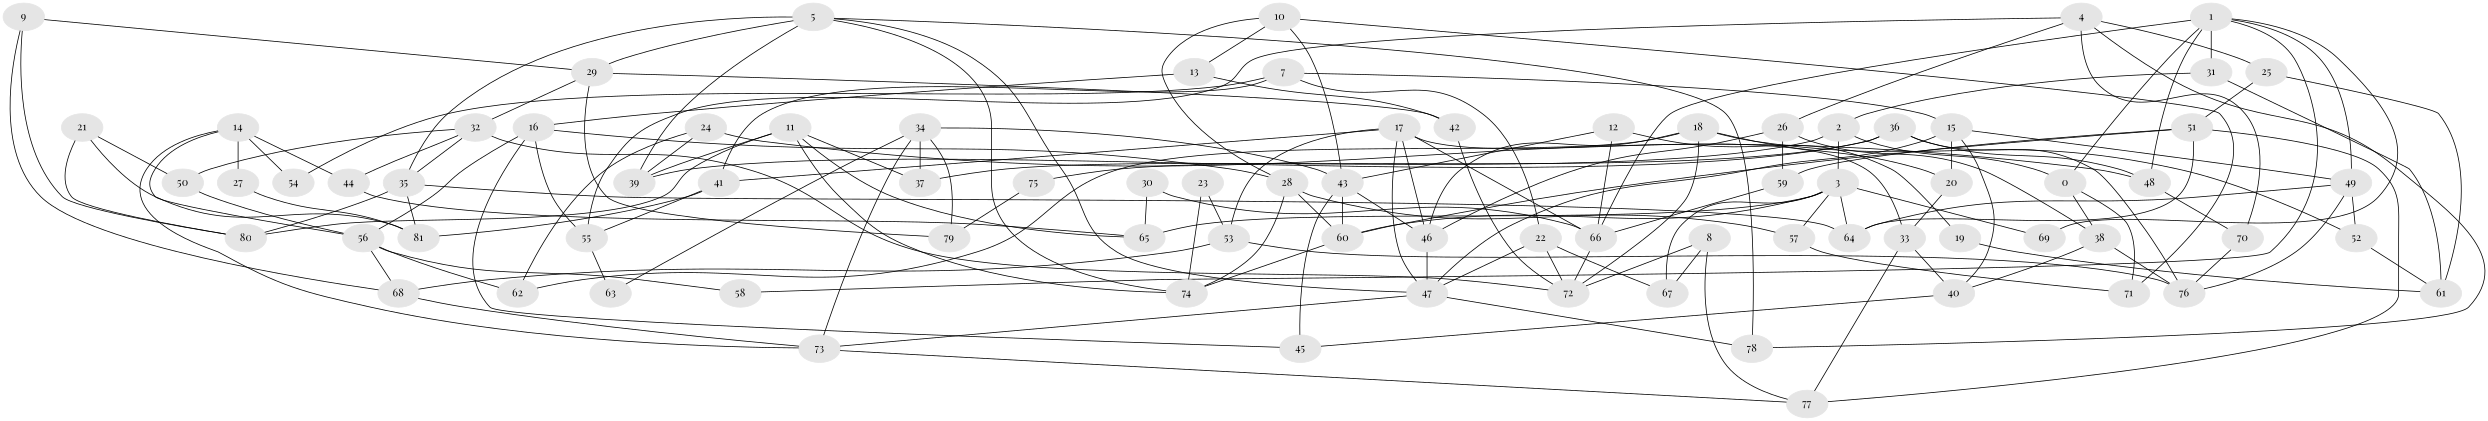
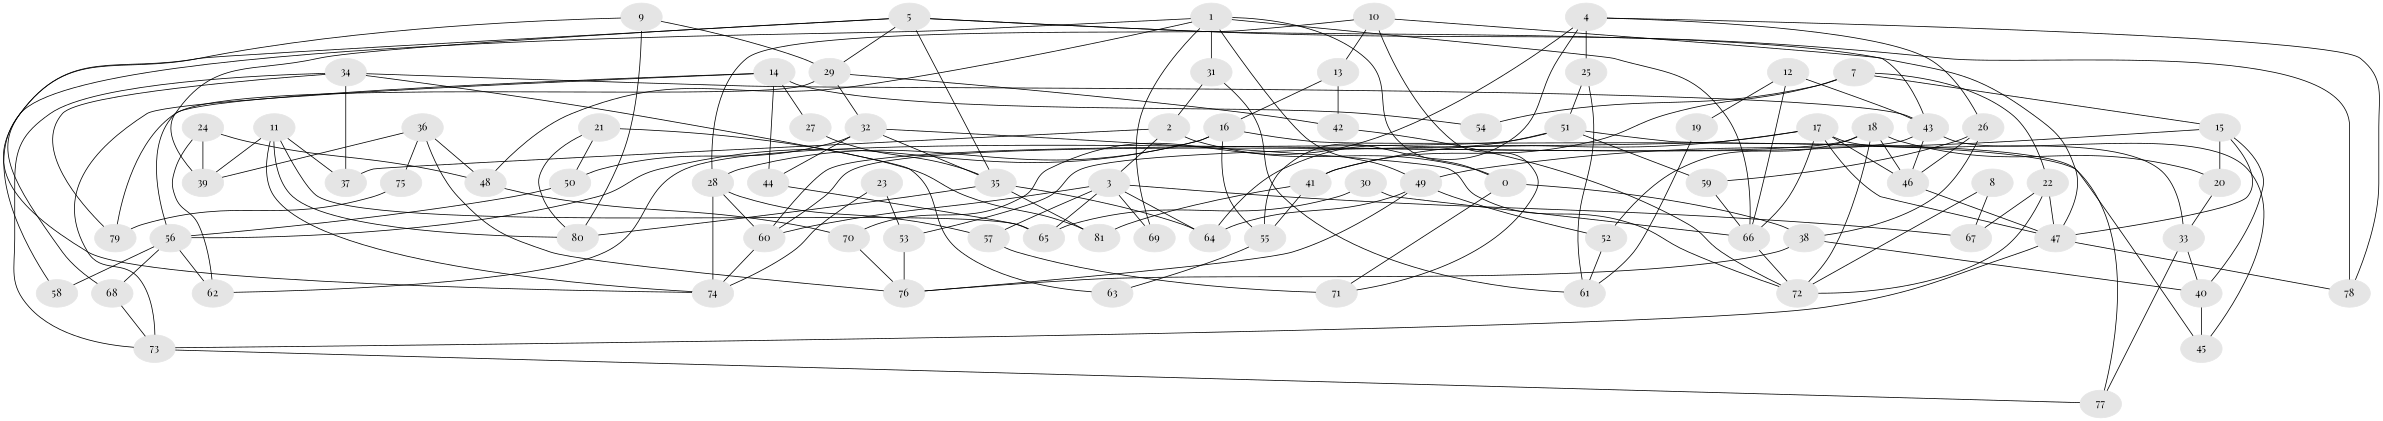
edge "27" -- "81": now "27" -- "35"
edge "53" -- "68": removed
edge "8" -- "77": removed
